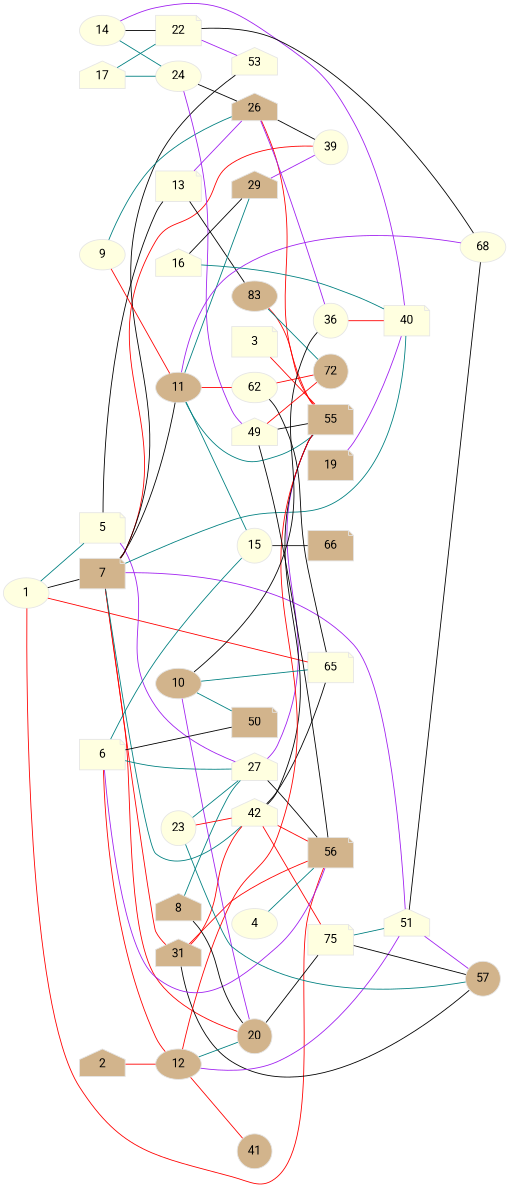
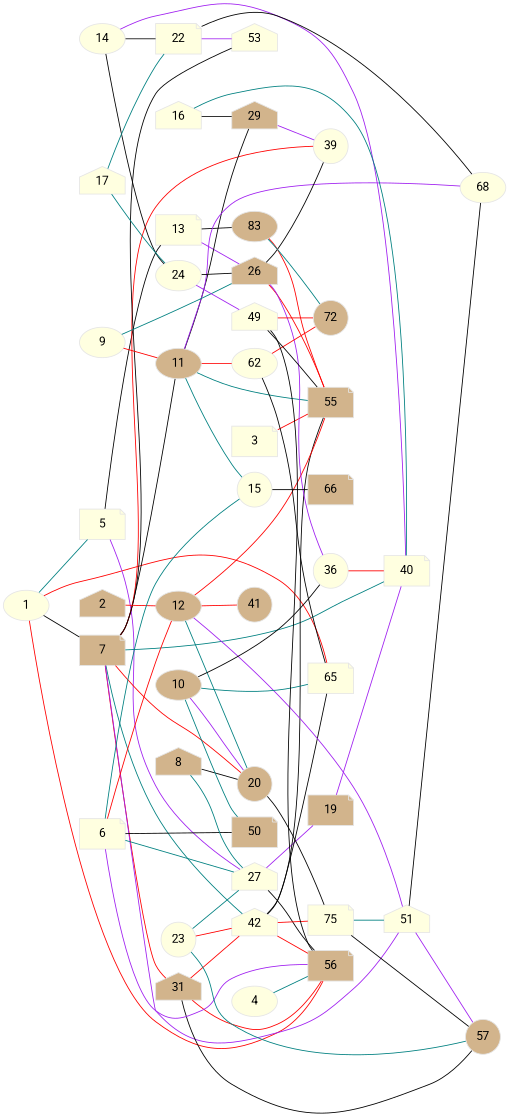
edge "14" -- "24": color teal -> black
edge "29" -- "11": color teal -> black
edge "55" -- "27": now "19" -- "27"
